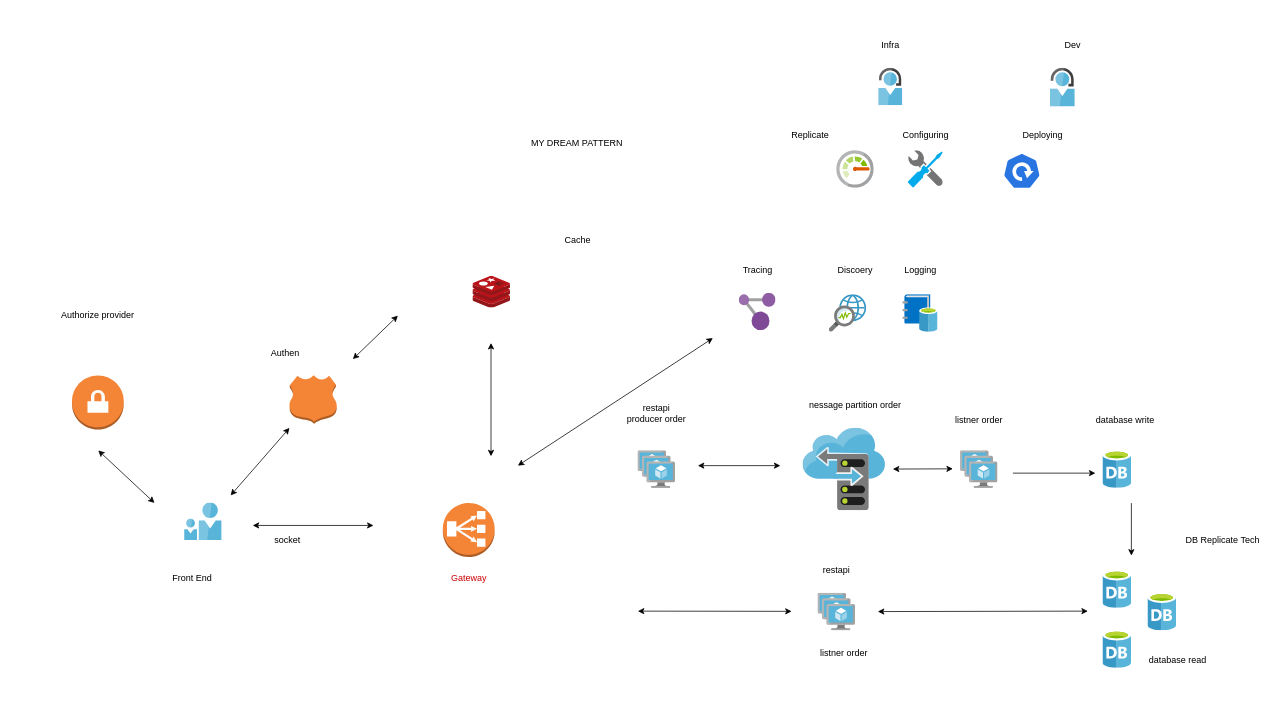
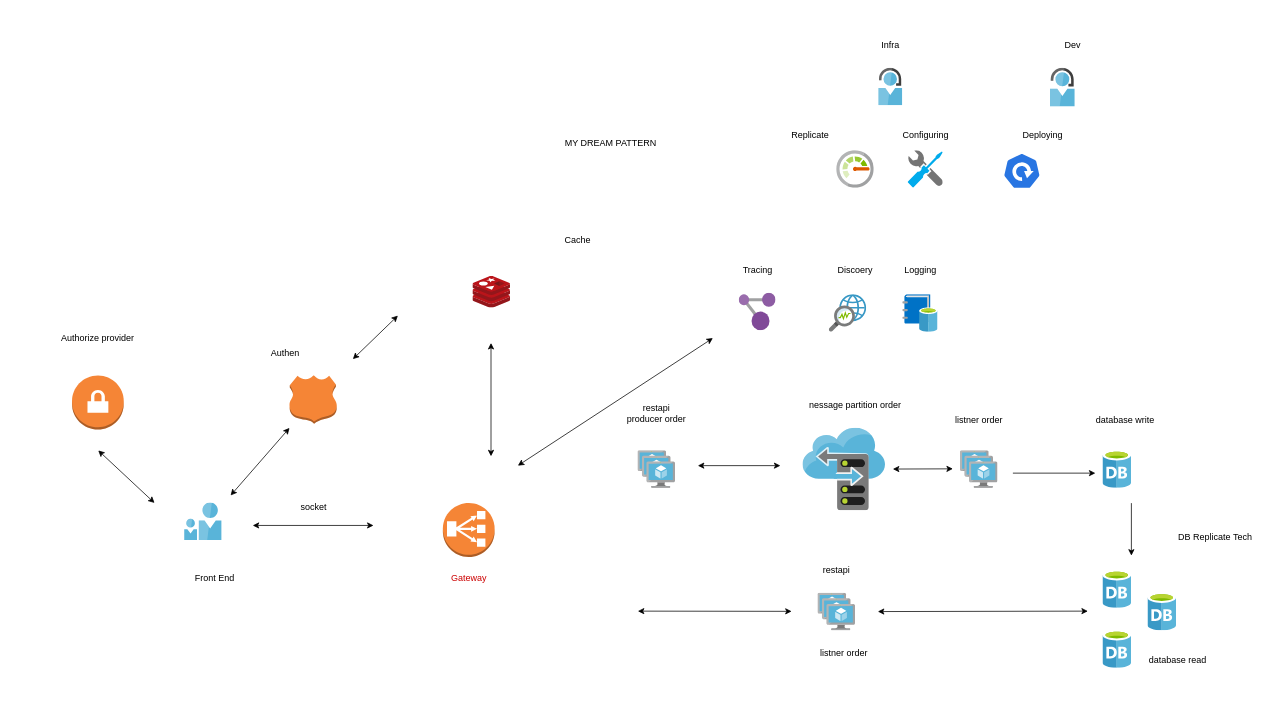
node "MY DREAM PATTERN": moved (577, 143) -> (611, 143)
node "Authorize provider": moved (98, 315) -> (98, 338)
node "socket": moved (287, 540) -> (314, 506)
node "DB Replicate Tech": moved (1223, 540) -> (1215, 537)
node "Front End": moved (192, 578) -> (215, 578)
